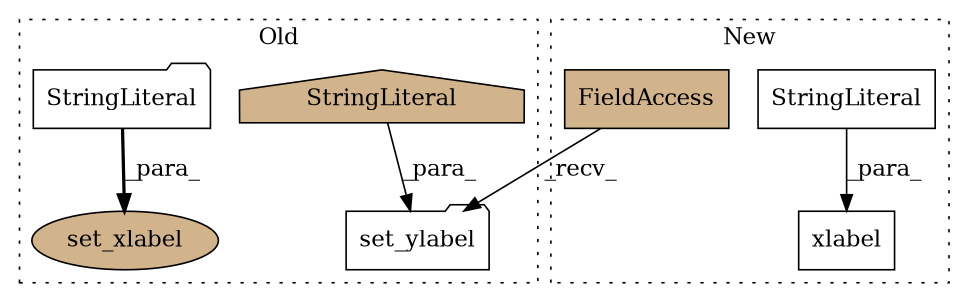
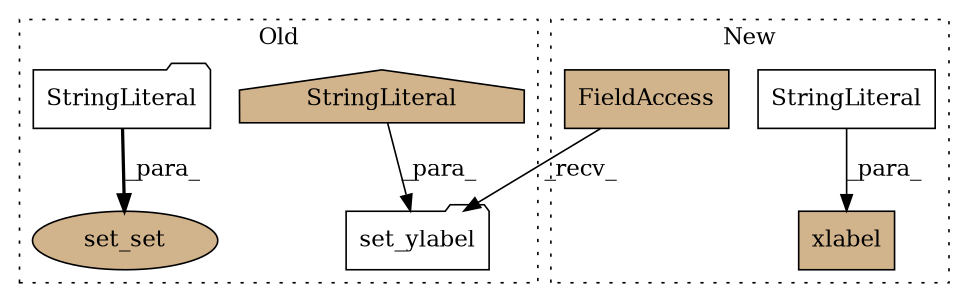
node "set_xlabel": label "set_xlabel" -> "set_set"
node "xlabel": fillcolor white -> tan
